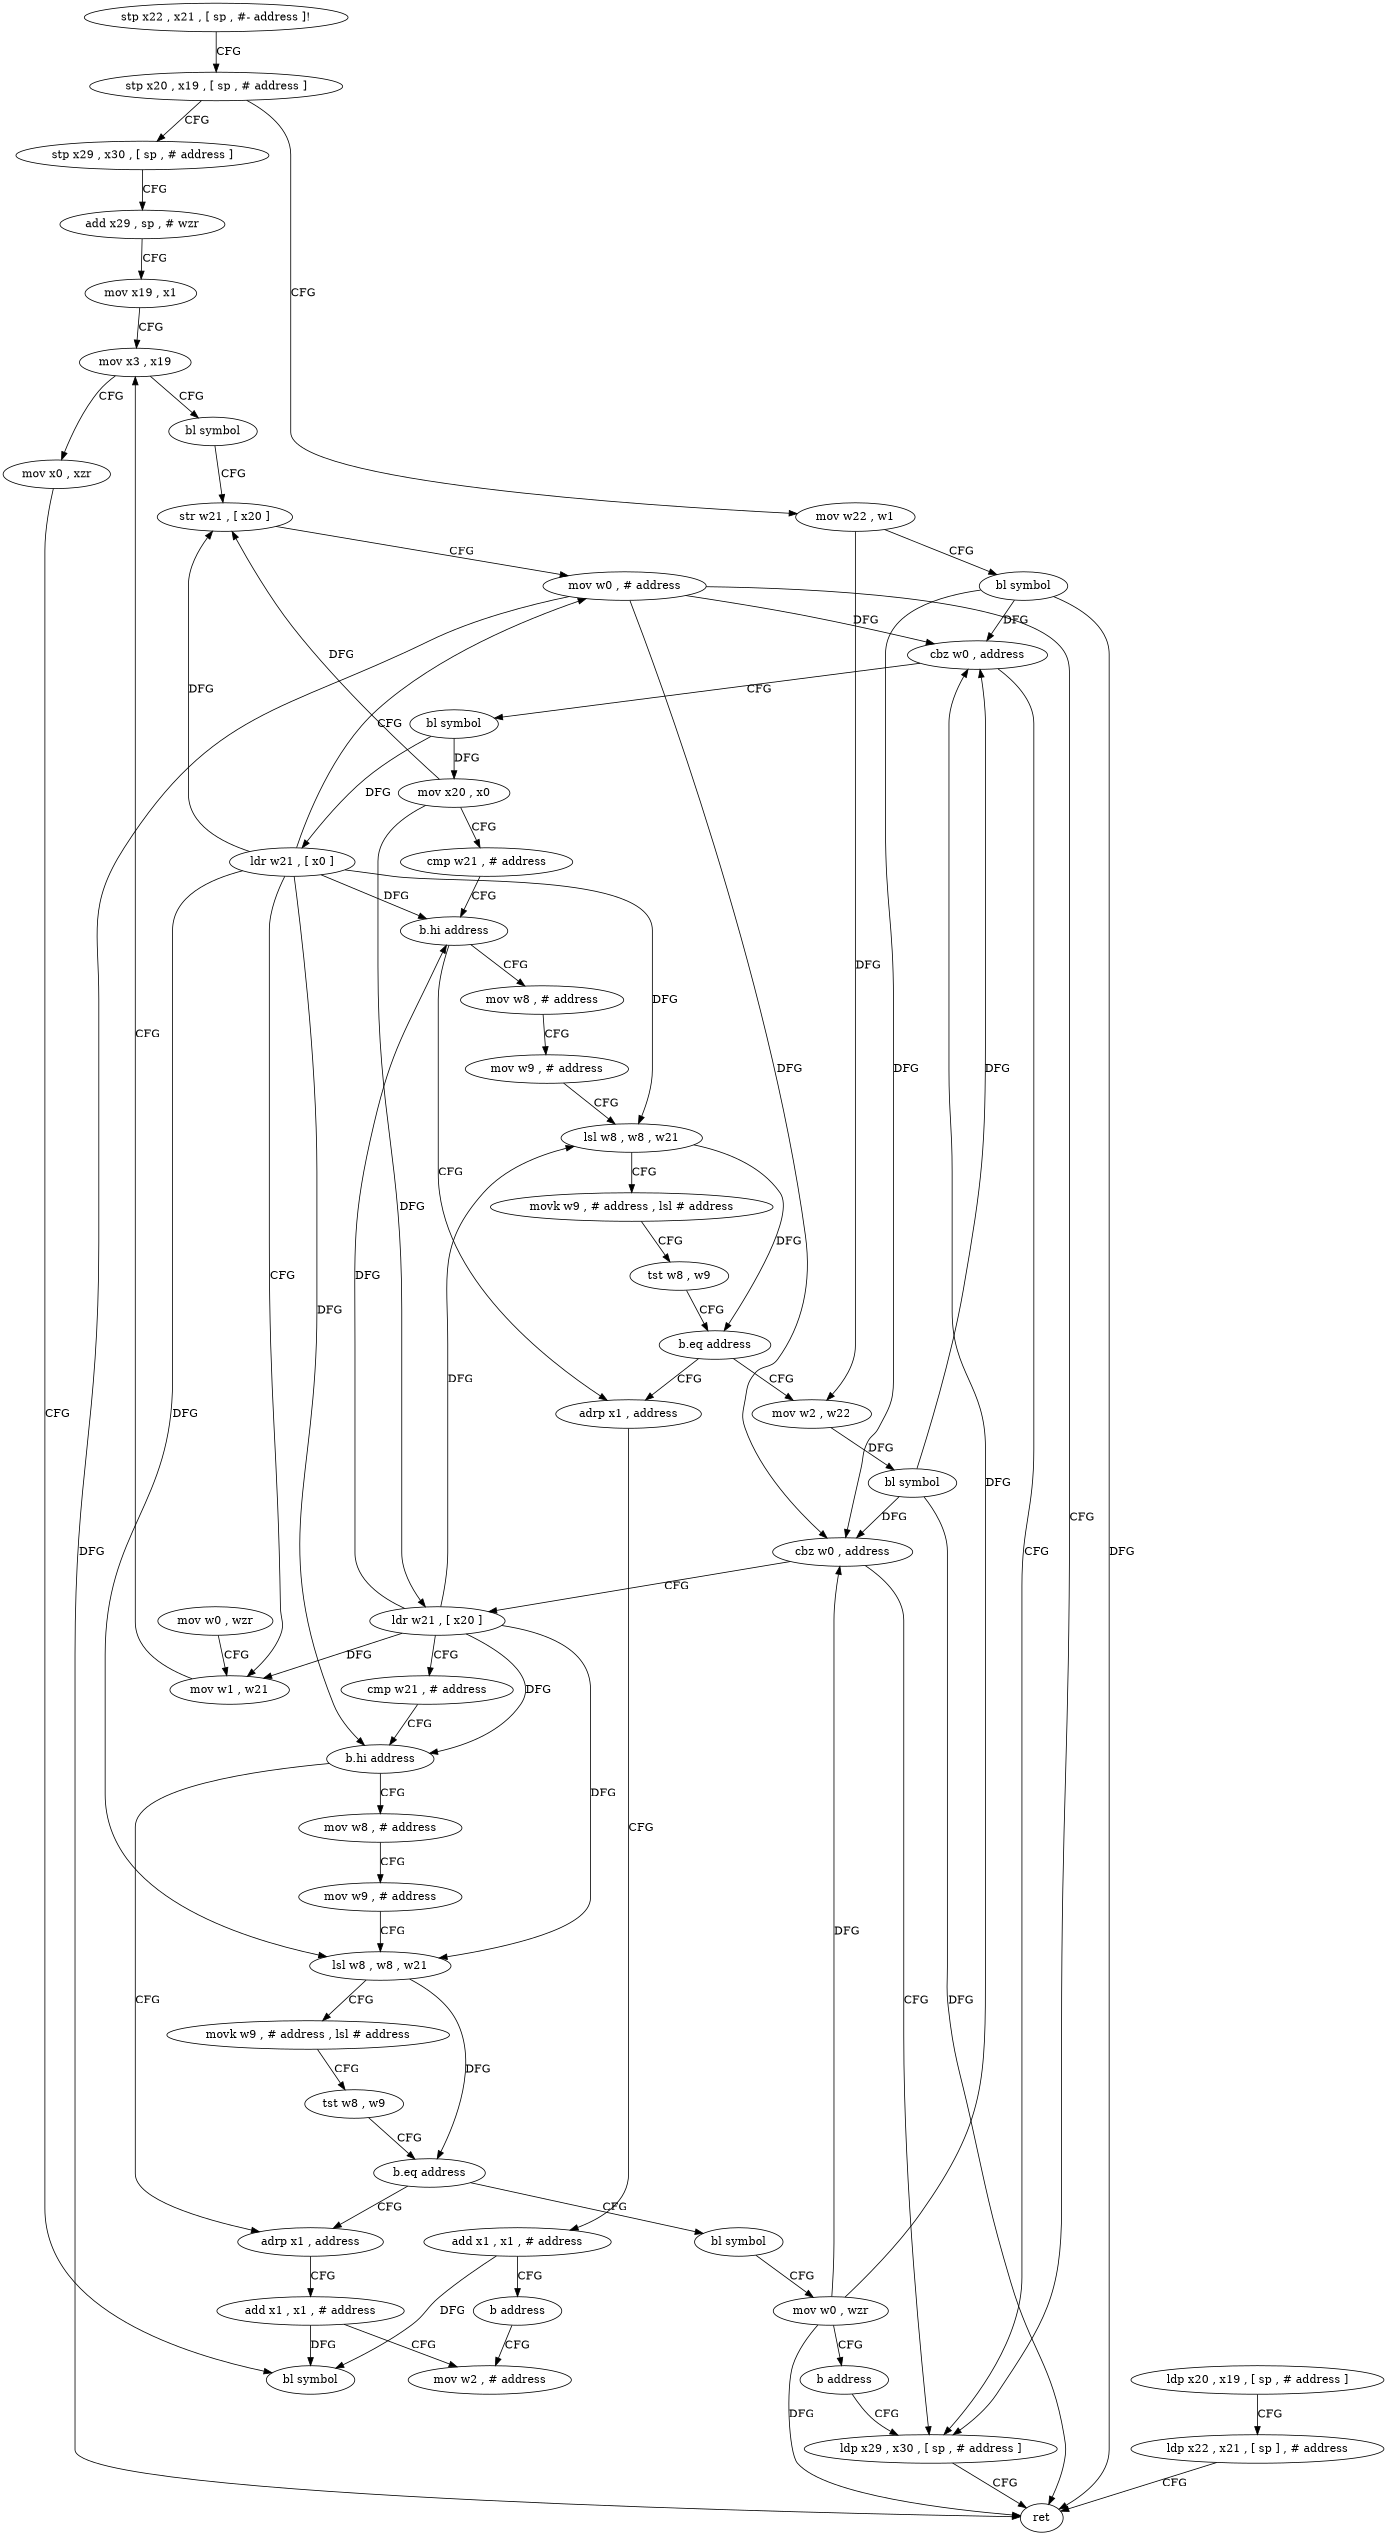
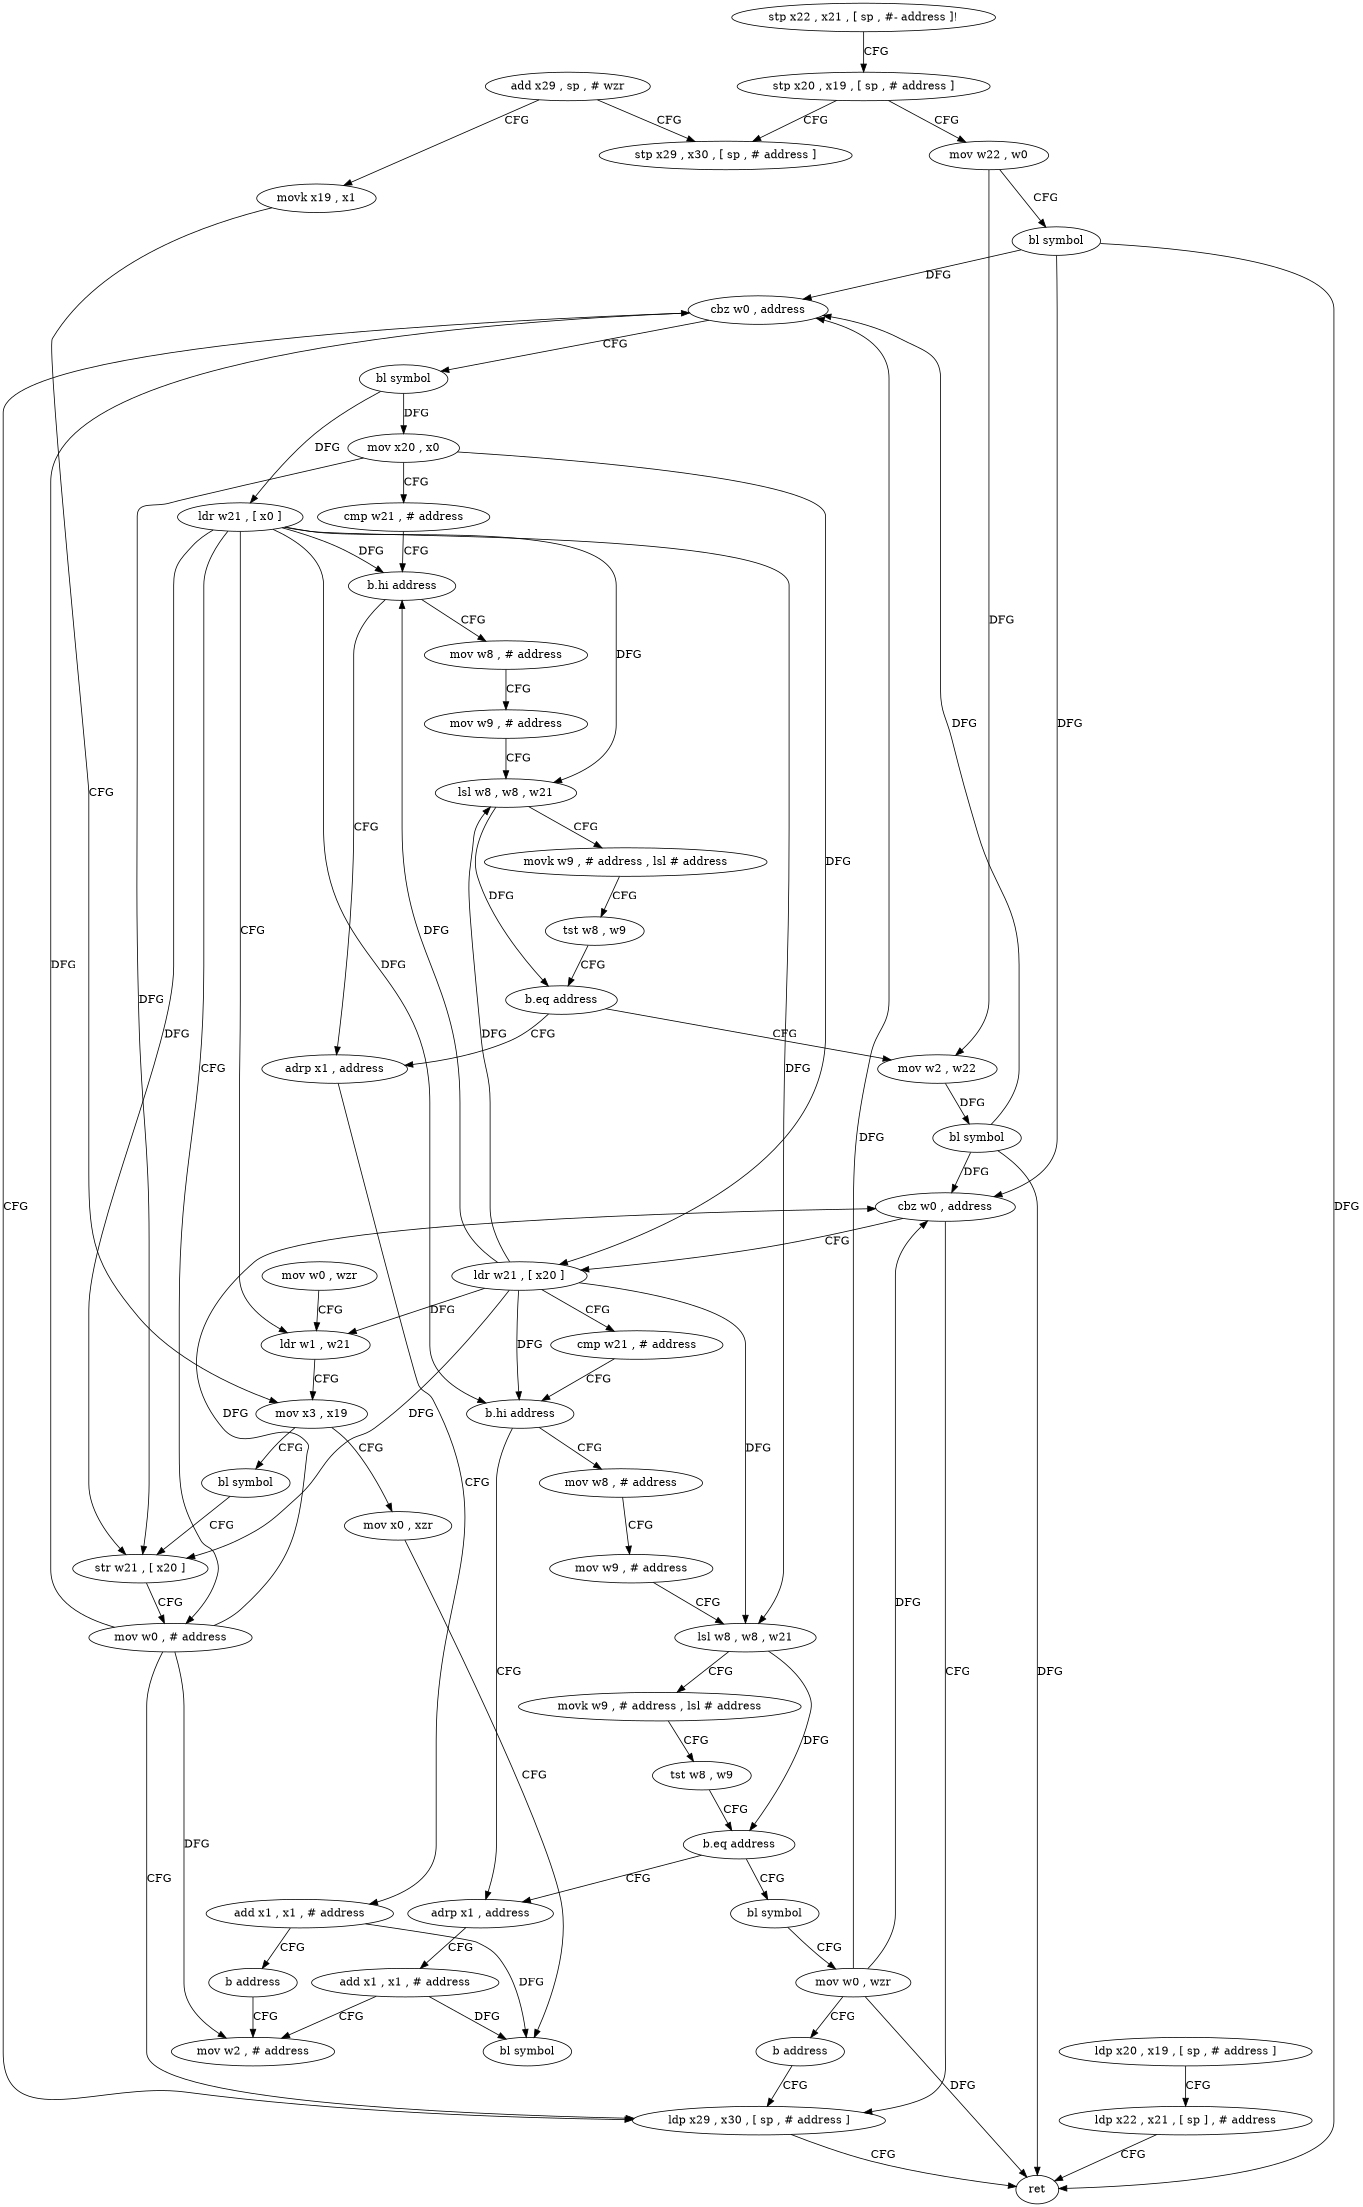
edge "stp x29 , x30 , [ sp , # address ]" -> "add x29 , sp , # wzr": reversed
node "mov x19 , x1": label "mov x19 , x1" -> "movk x19 , x1"
node "mov w22 , w1": label "mov w22 , w1" -> "mov w22 , w0"
edge "ldr w21 , [ x20 ]" -> "str w21 , [ x20 ]": added, label "DFG"
node "mov w1 , w21": label "mov w1 , w21" -> "ldr w1 , w21"
edge "mov w0 , # address" -> "ret": now "mov w0 , # address" -> "mov w2 , # address"
